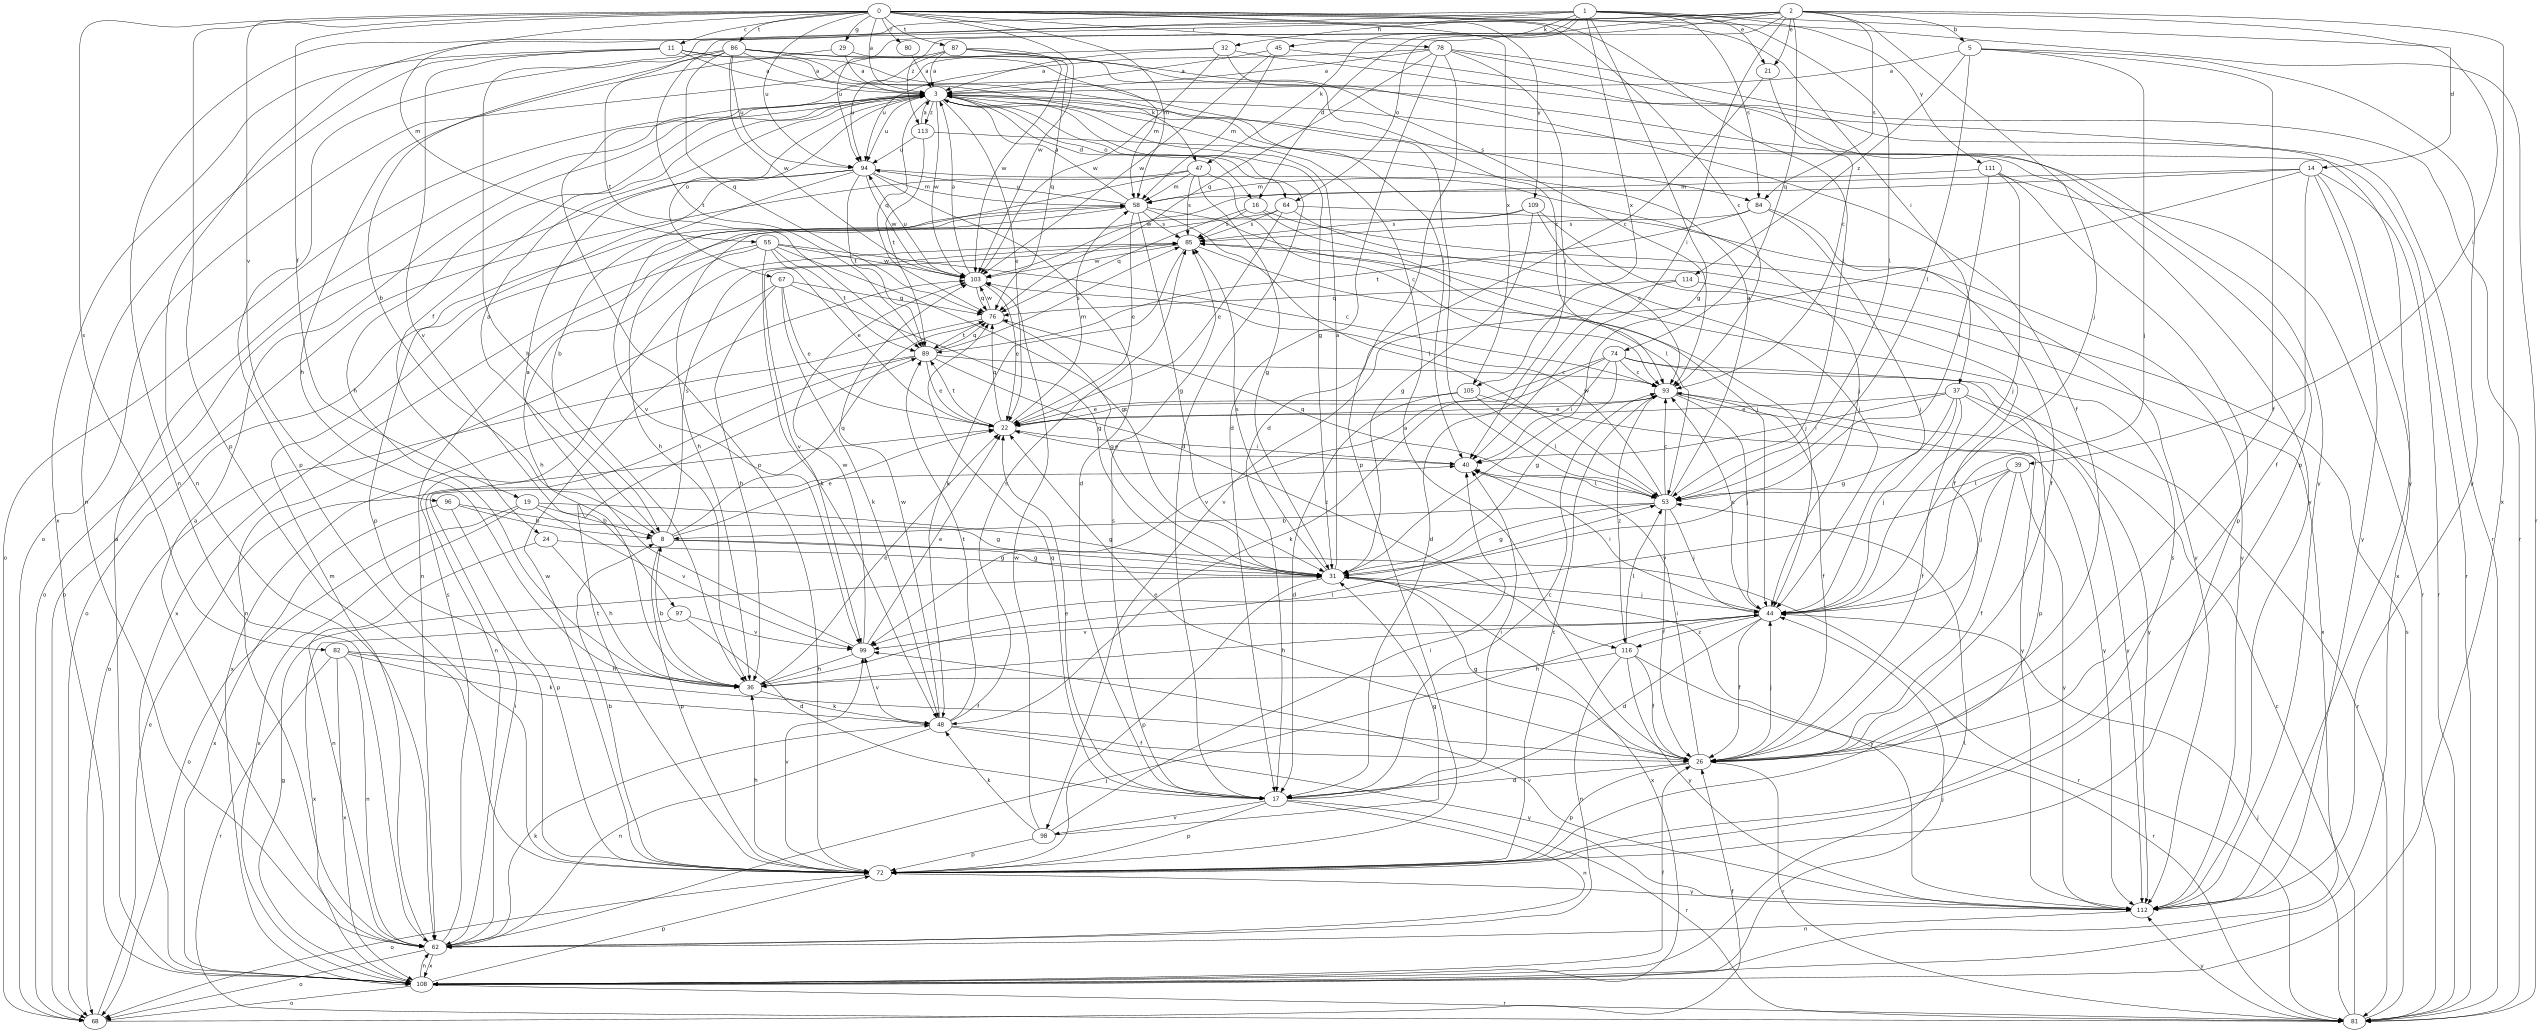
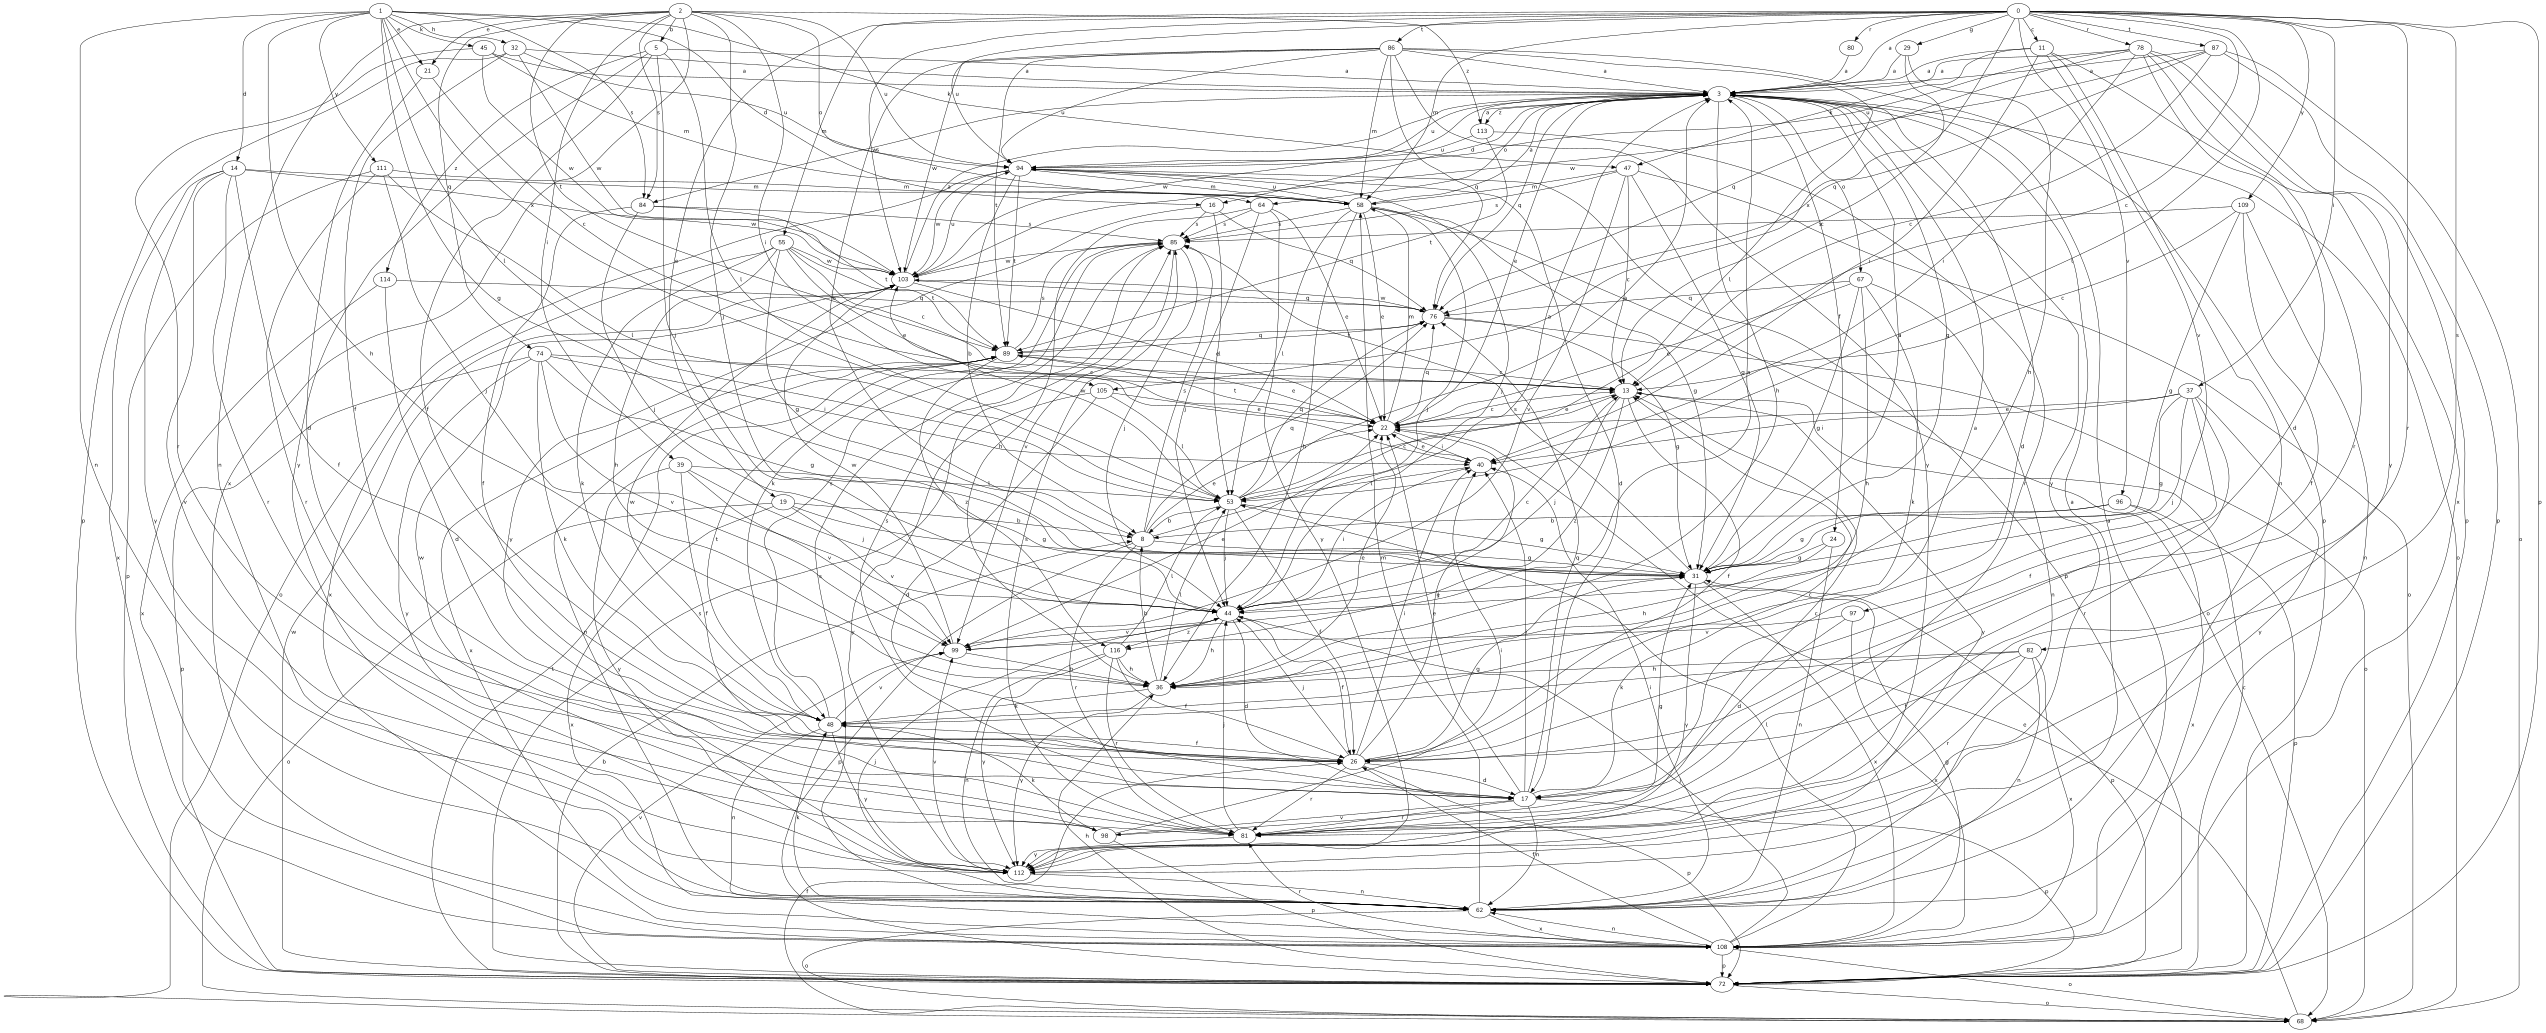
edge "0" -> "19": label "f" -> "e"
node "93": label "93" -> "13"
edge "72" -> "112": now "36" -> "112"
